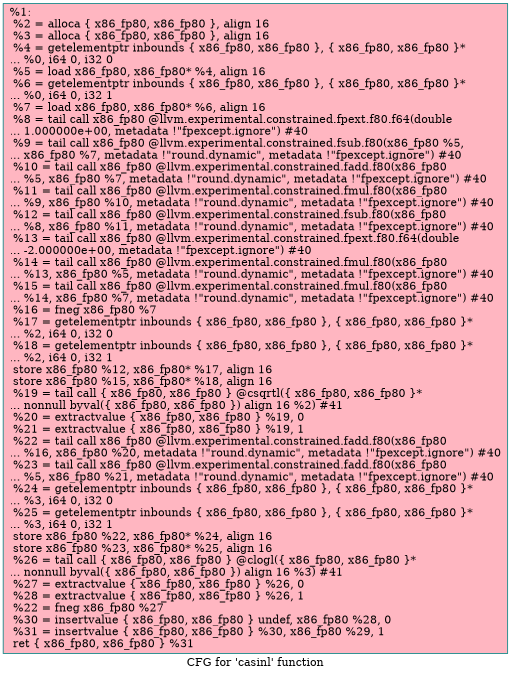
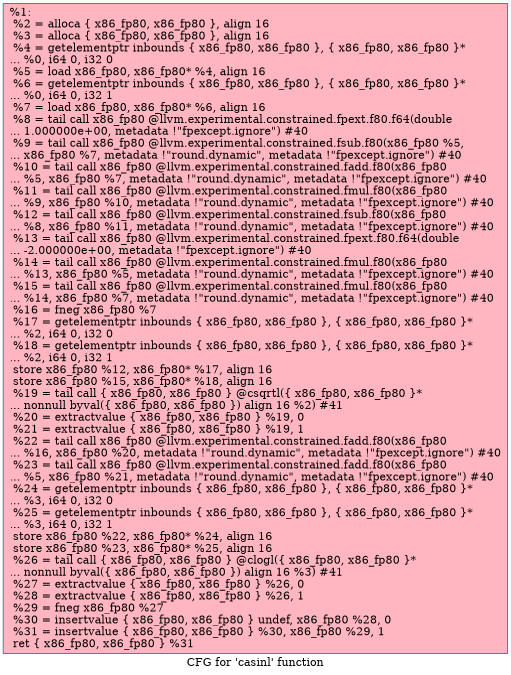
node "%1:": text "%22 = fneg x86_fp80 %27" -> "%29 = fneg x86_fp80 %27"
